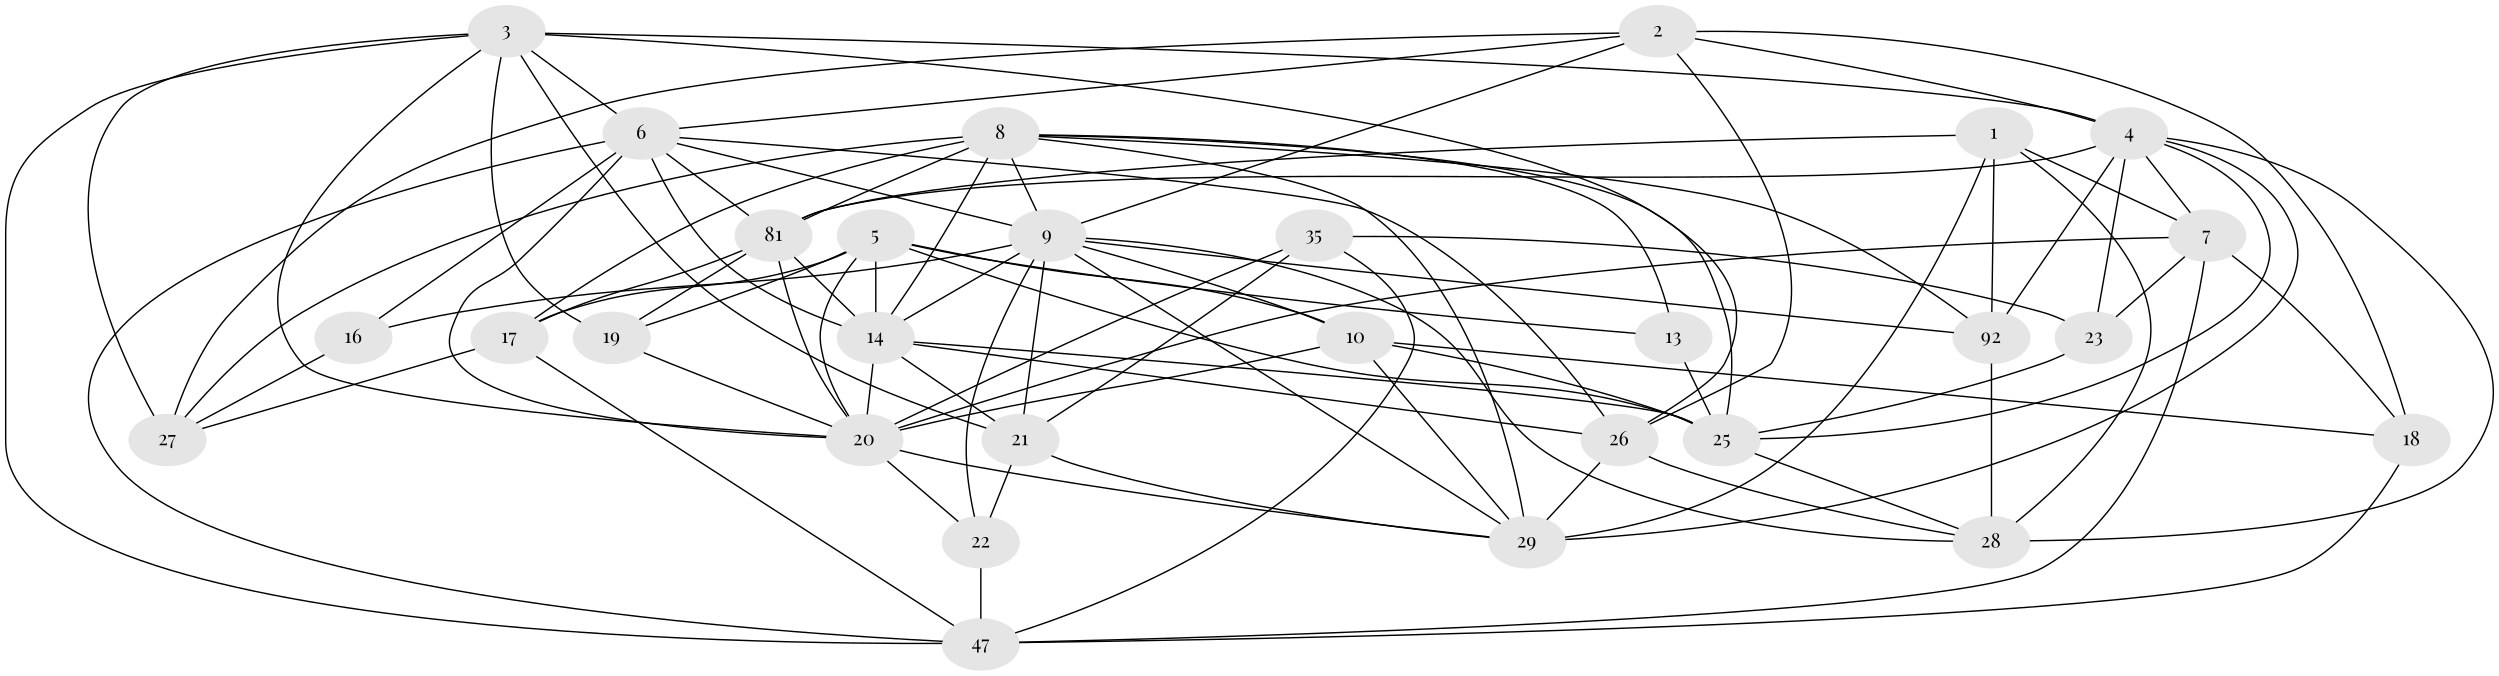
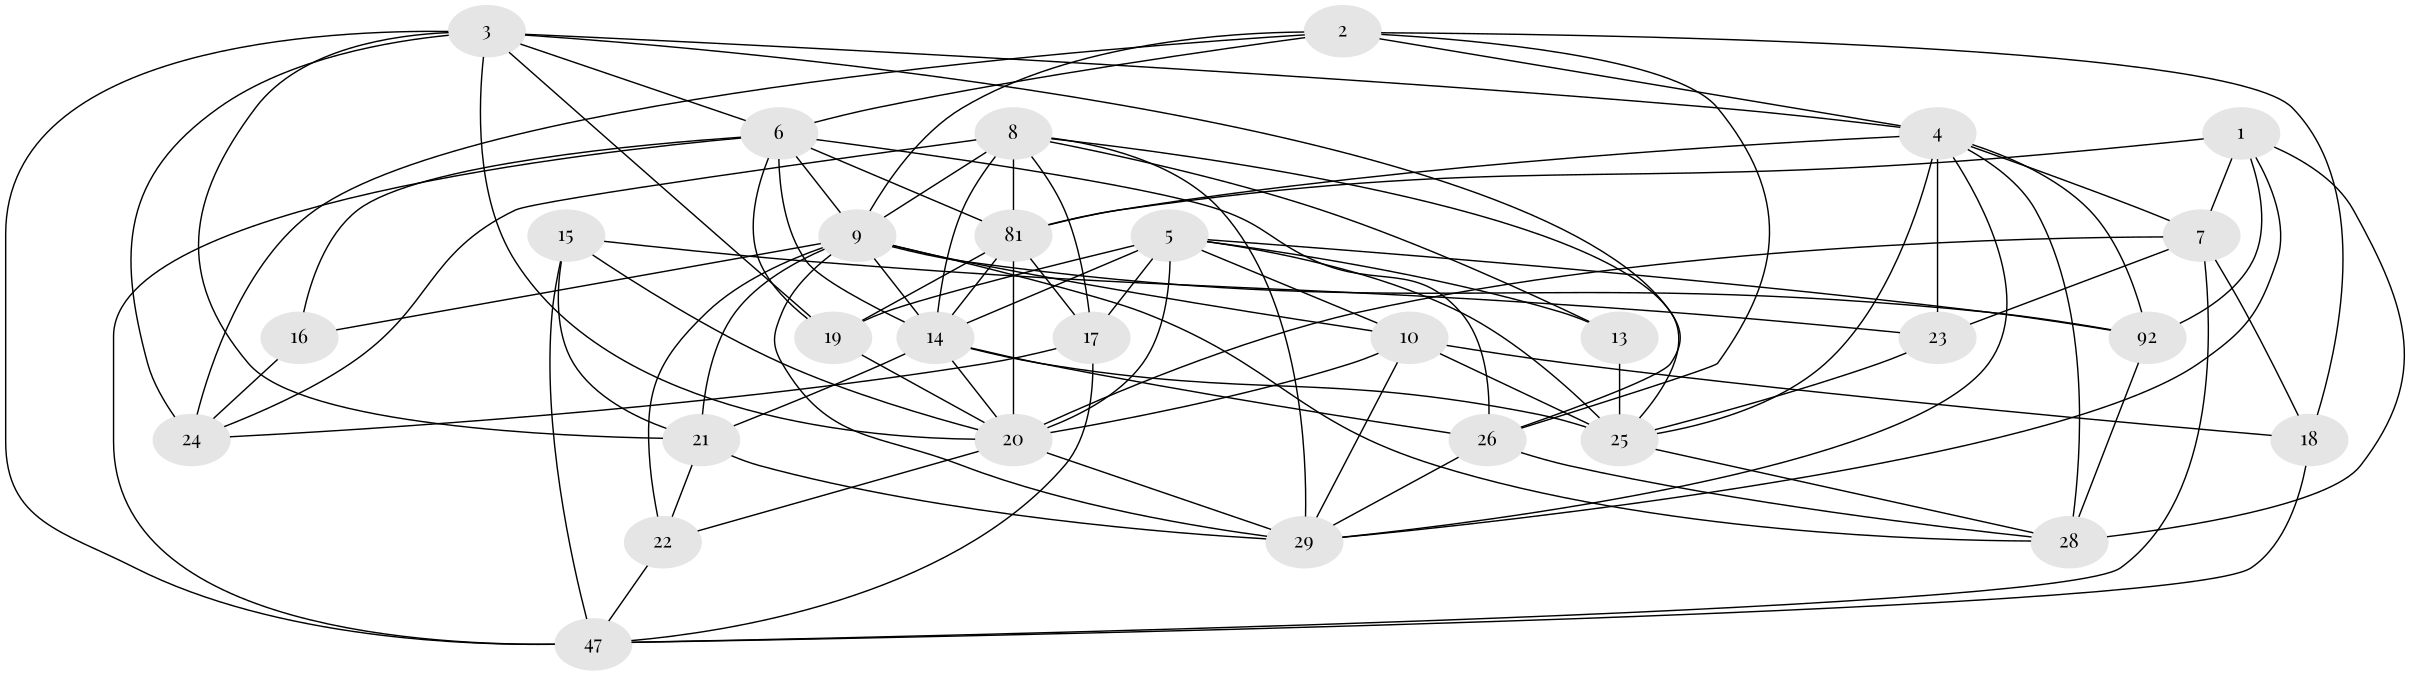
edge "8" -- "92": now "5" -- "92"
node "35": label "35" -> "15"
edge "6" -- "20": now "6" -- "19"
node "27": label "27" -> "24"
